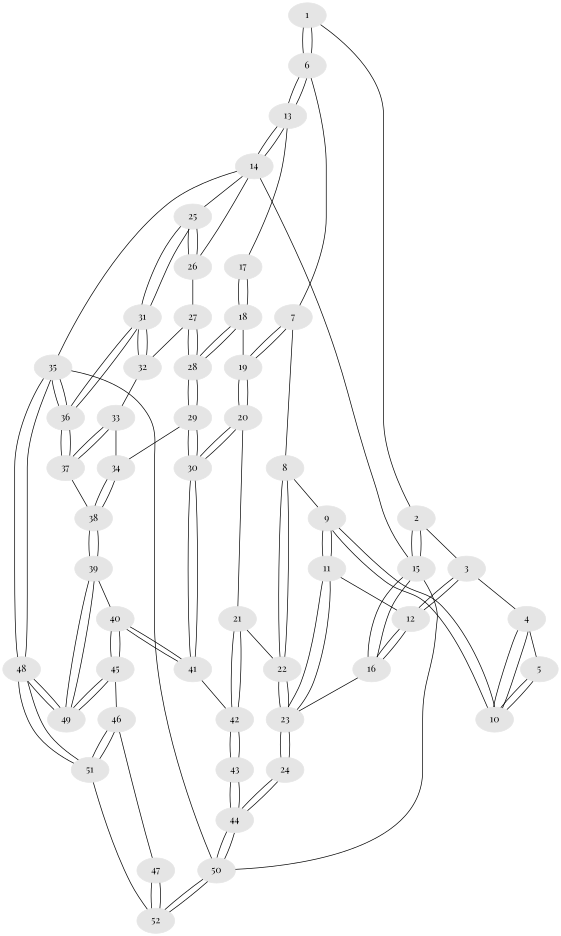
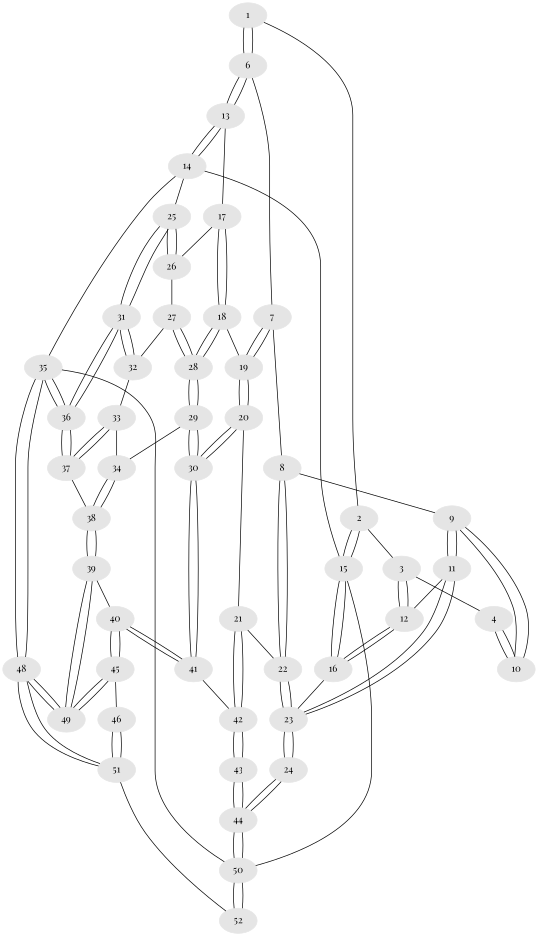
edge "14" -- "26": now "17" -- "26"
node "5": removed
node "47": removed
